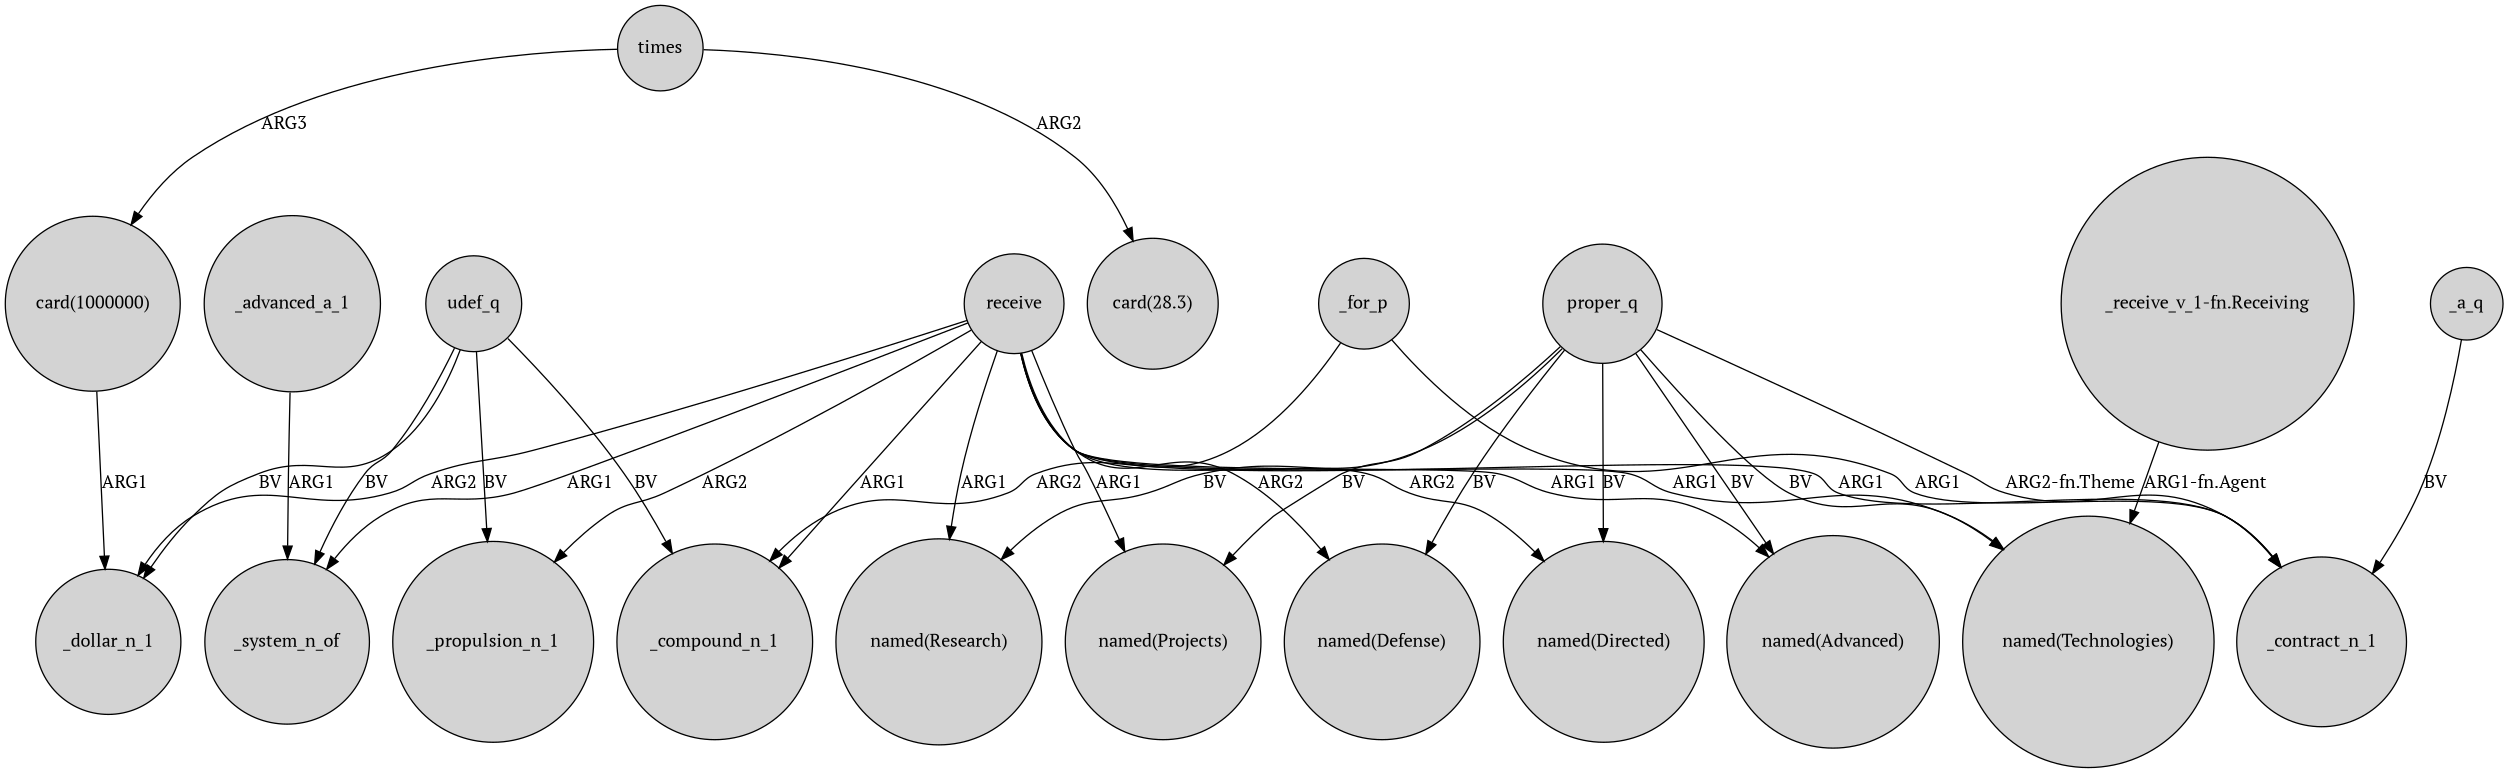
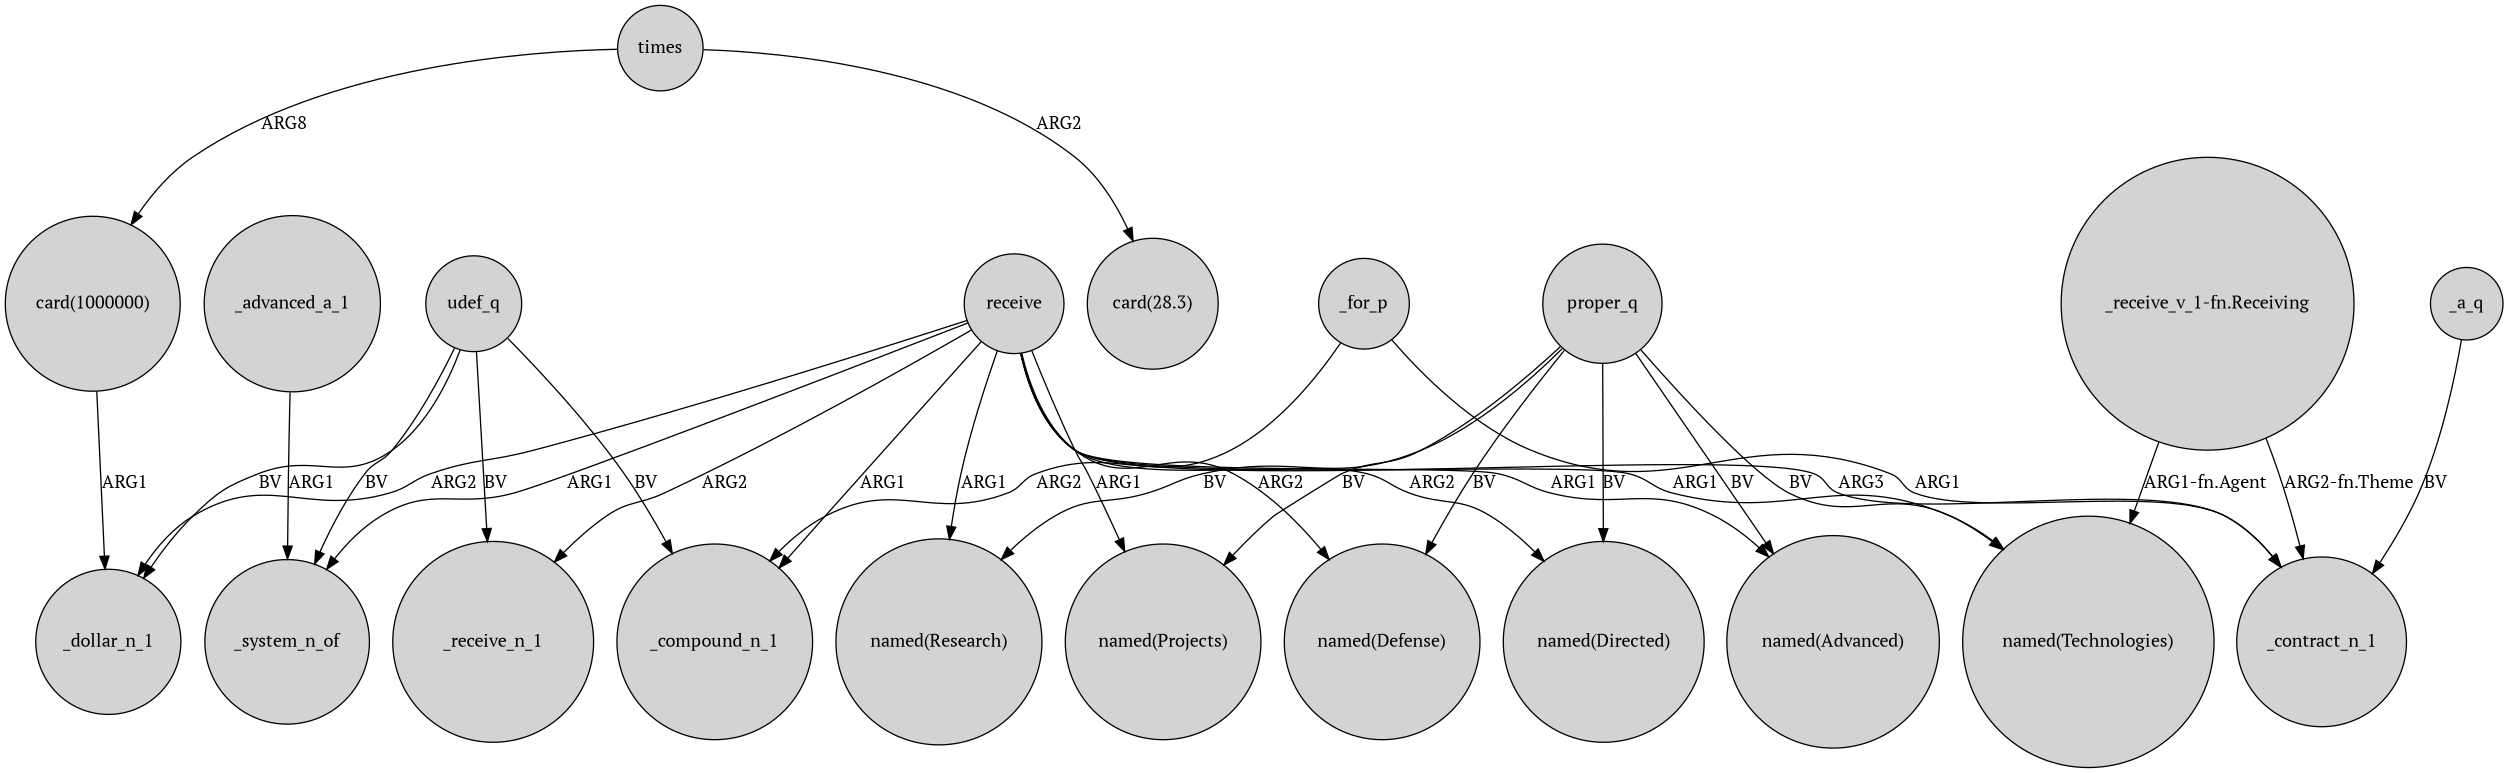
edge "times" -> "card(1000000)": label "ARG3" -> "ARG8"
edge "proper_q" -> "_contract_n_1": now "_receive_v_1-fn.Receiving" -> "_contract_n_1"
edge "receive" -> "_contract_n_1": label "ARG1" -> "ARG3"
node "_propulsion_n_1": label "_propulsion_n_1" -> "_receive_n_1"
